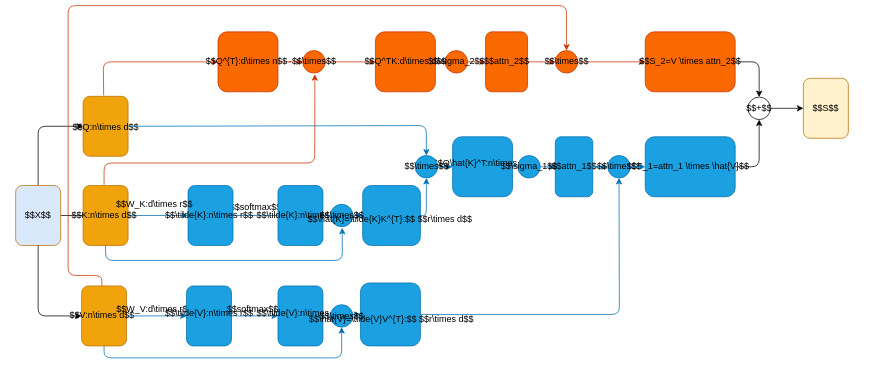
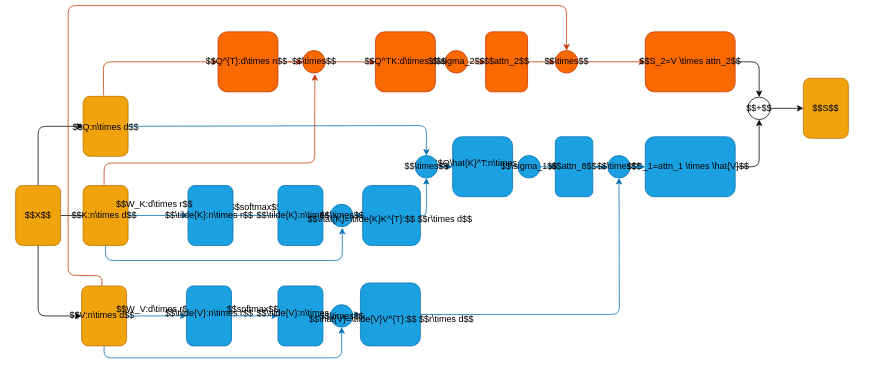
node "$$S$$": fillcolor #fff2cc -> #f0a30a
node "$$attn_1$$": label "$$attn_1$$" -> "$$attn_8$$"
node "$$X$$": fillcolor #dae8fc -> #f0a30a
